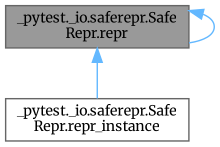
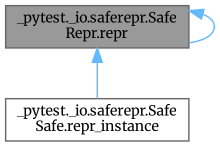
node "_pytest._io.saferepr.Safe Repr.repr_instance": label "_pytest._io.saferepr.Safe Repr.repr_instance" -> "_pytest._io.saferepr.Safe Safe.repr_instance"
